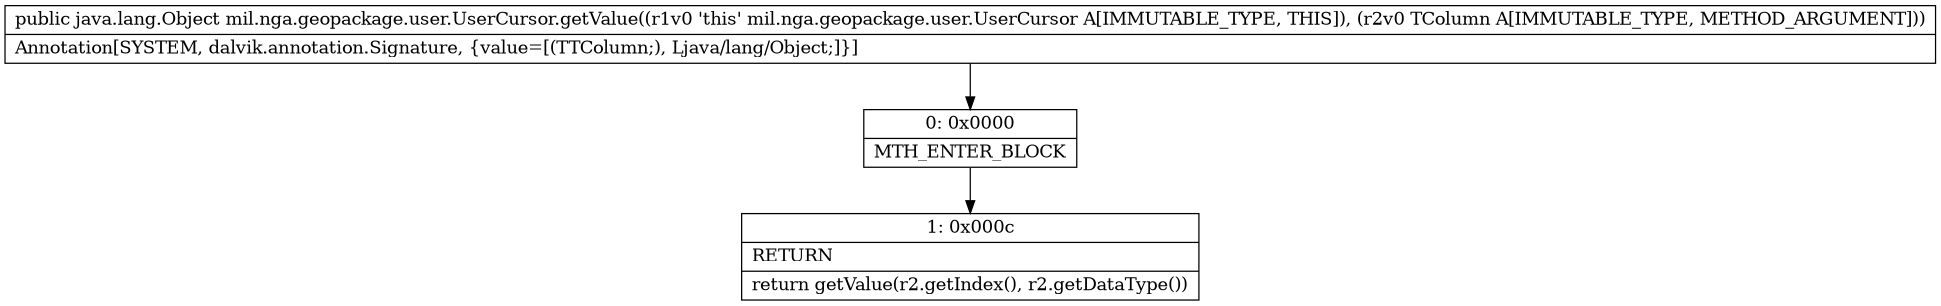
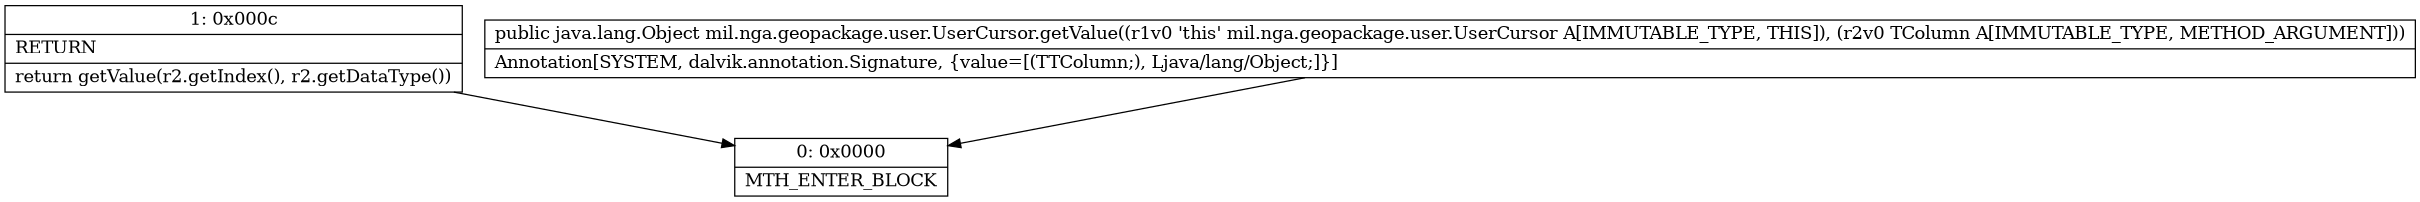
edge "0: 0x0000" -> "1: 0x000c": reversed
